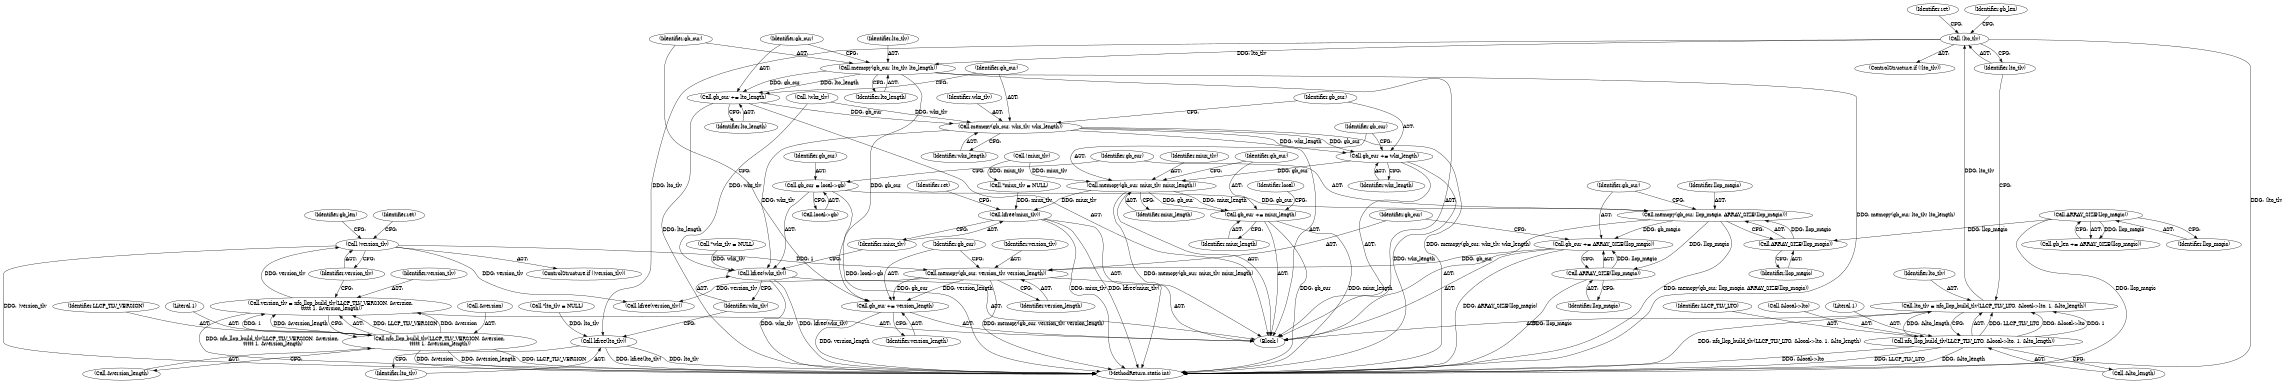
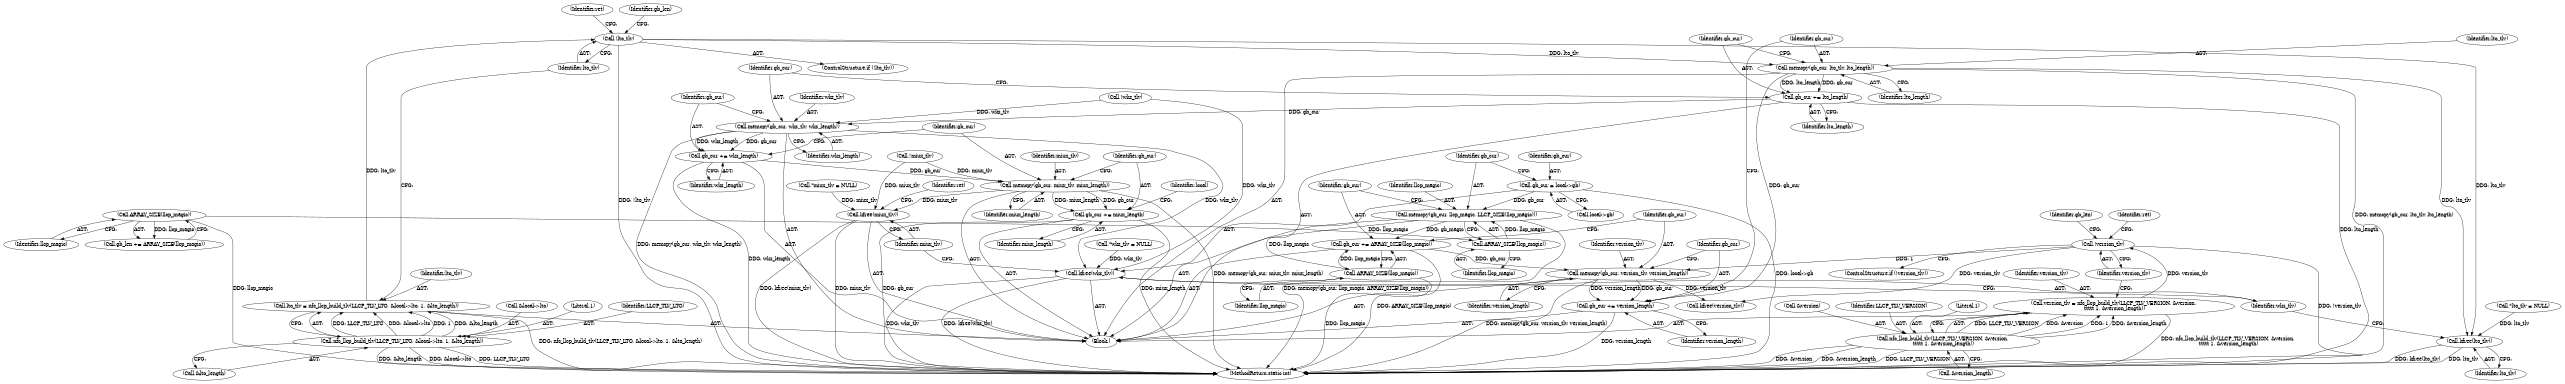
edge "(Call,memcpy(gb_cur, lto_tlv, lto_length))" -> "(Call,kfree(lto_tlv))": added, label "DDG: lto_tlv"
edge "(Call,!miux_tlv)" -> "(Call,*miux_tlv = NULL)": now "(Call,!miux_tlv)" -> "(Call,kfree(miux_tlv))"
node "(Call,memcpy(gb_cur, llcp_magic, ARRAY_SIZE(llcp_magic)))": label "(Call,memcpy(gb_cur, llcp_magic, ARRAY_SIZE(llcp_magic)))" -> "(Call,memcpy(gb_cur, llcp_magic, LLCP_SIZE(llcp_magic)))"
edge "(Call,!version_tlv)" -> "(ControlStructure,if (!version_tlv))": label "AST: " -> "CFG: "
